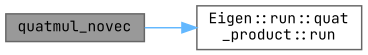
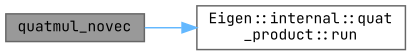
node "Eigen::run::quat _product::run": label "Eigen::run::quat _product::run" -> "Eigen::internal::quat _product::run"
